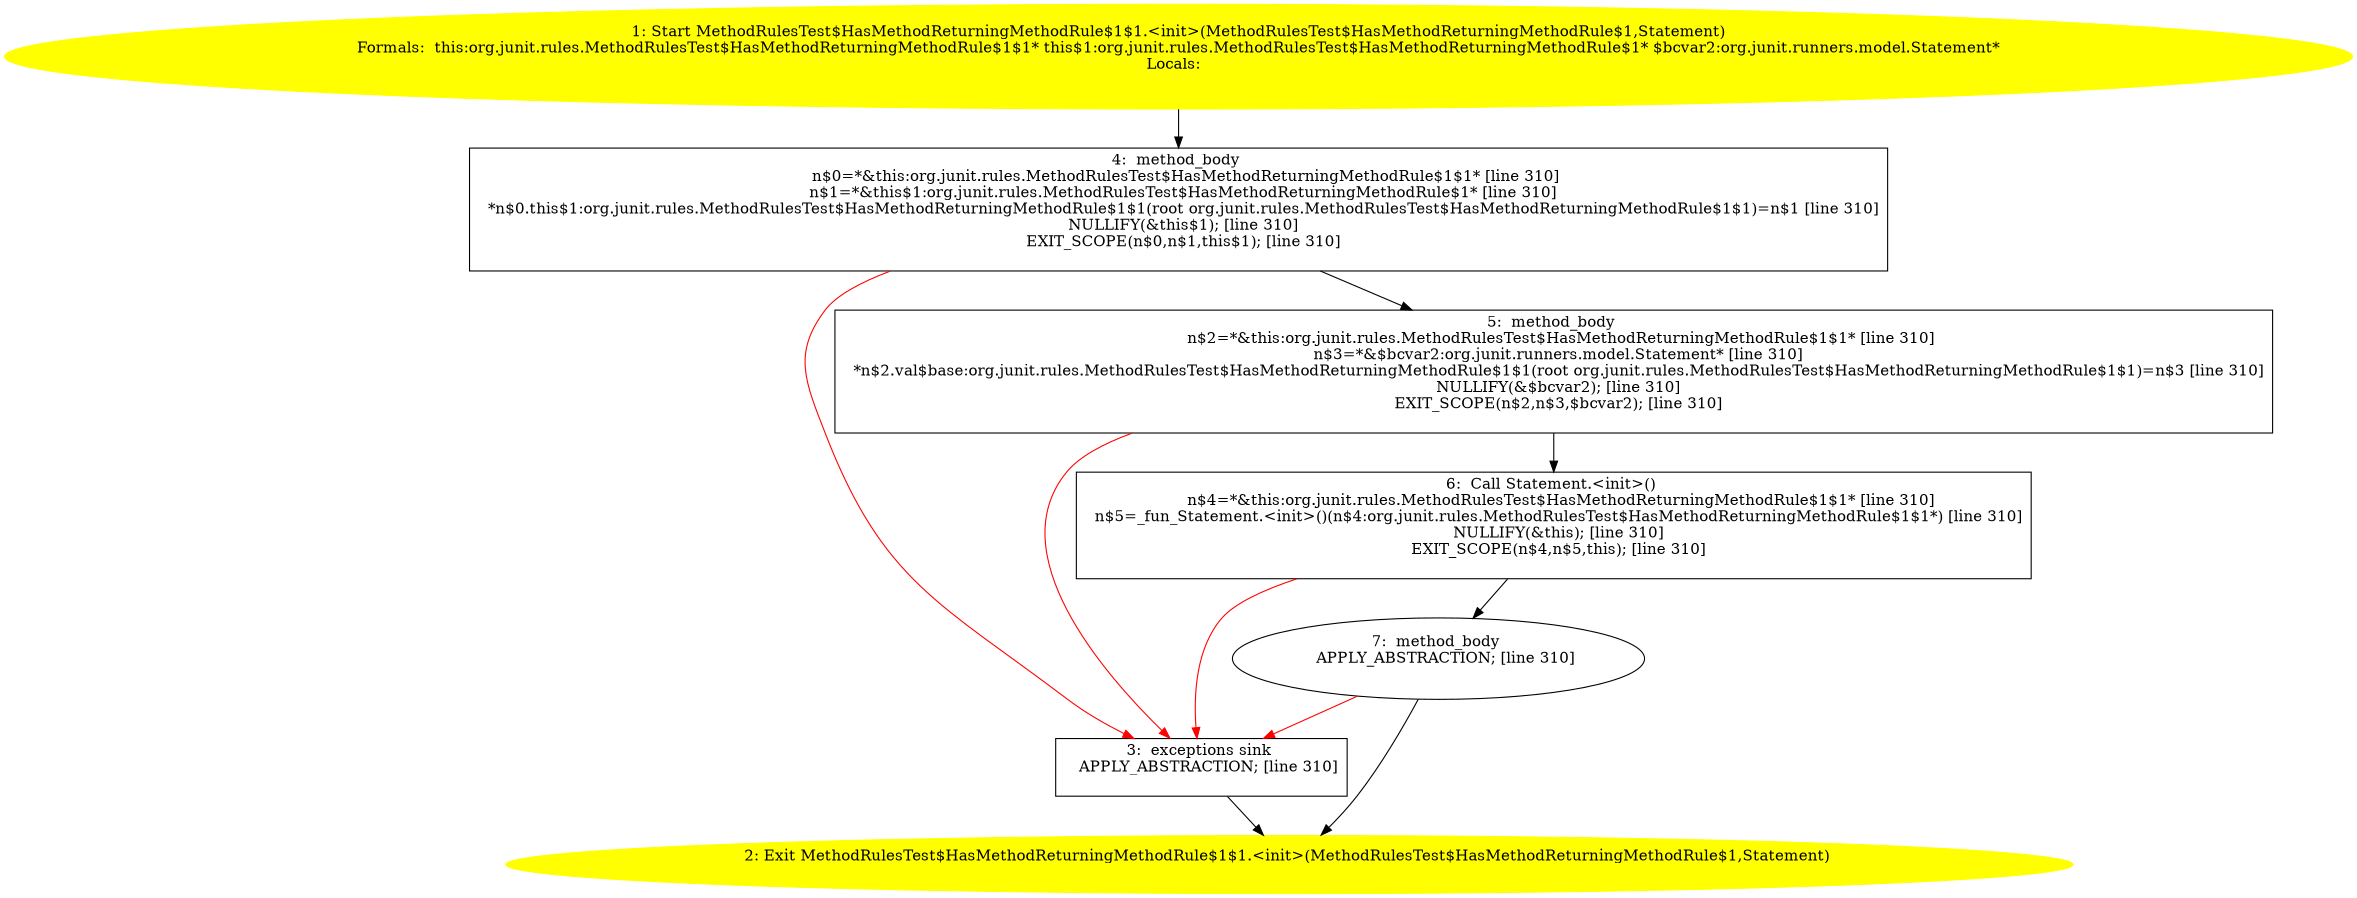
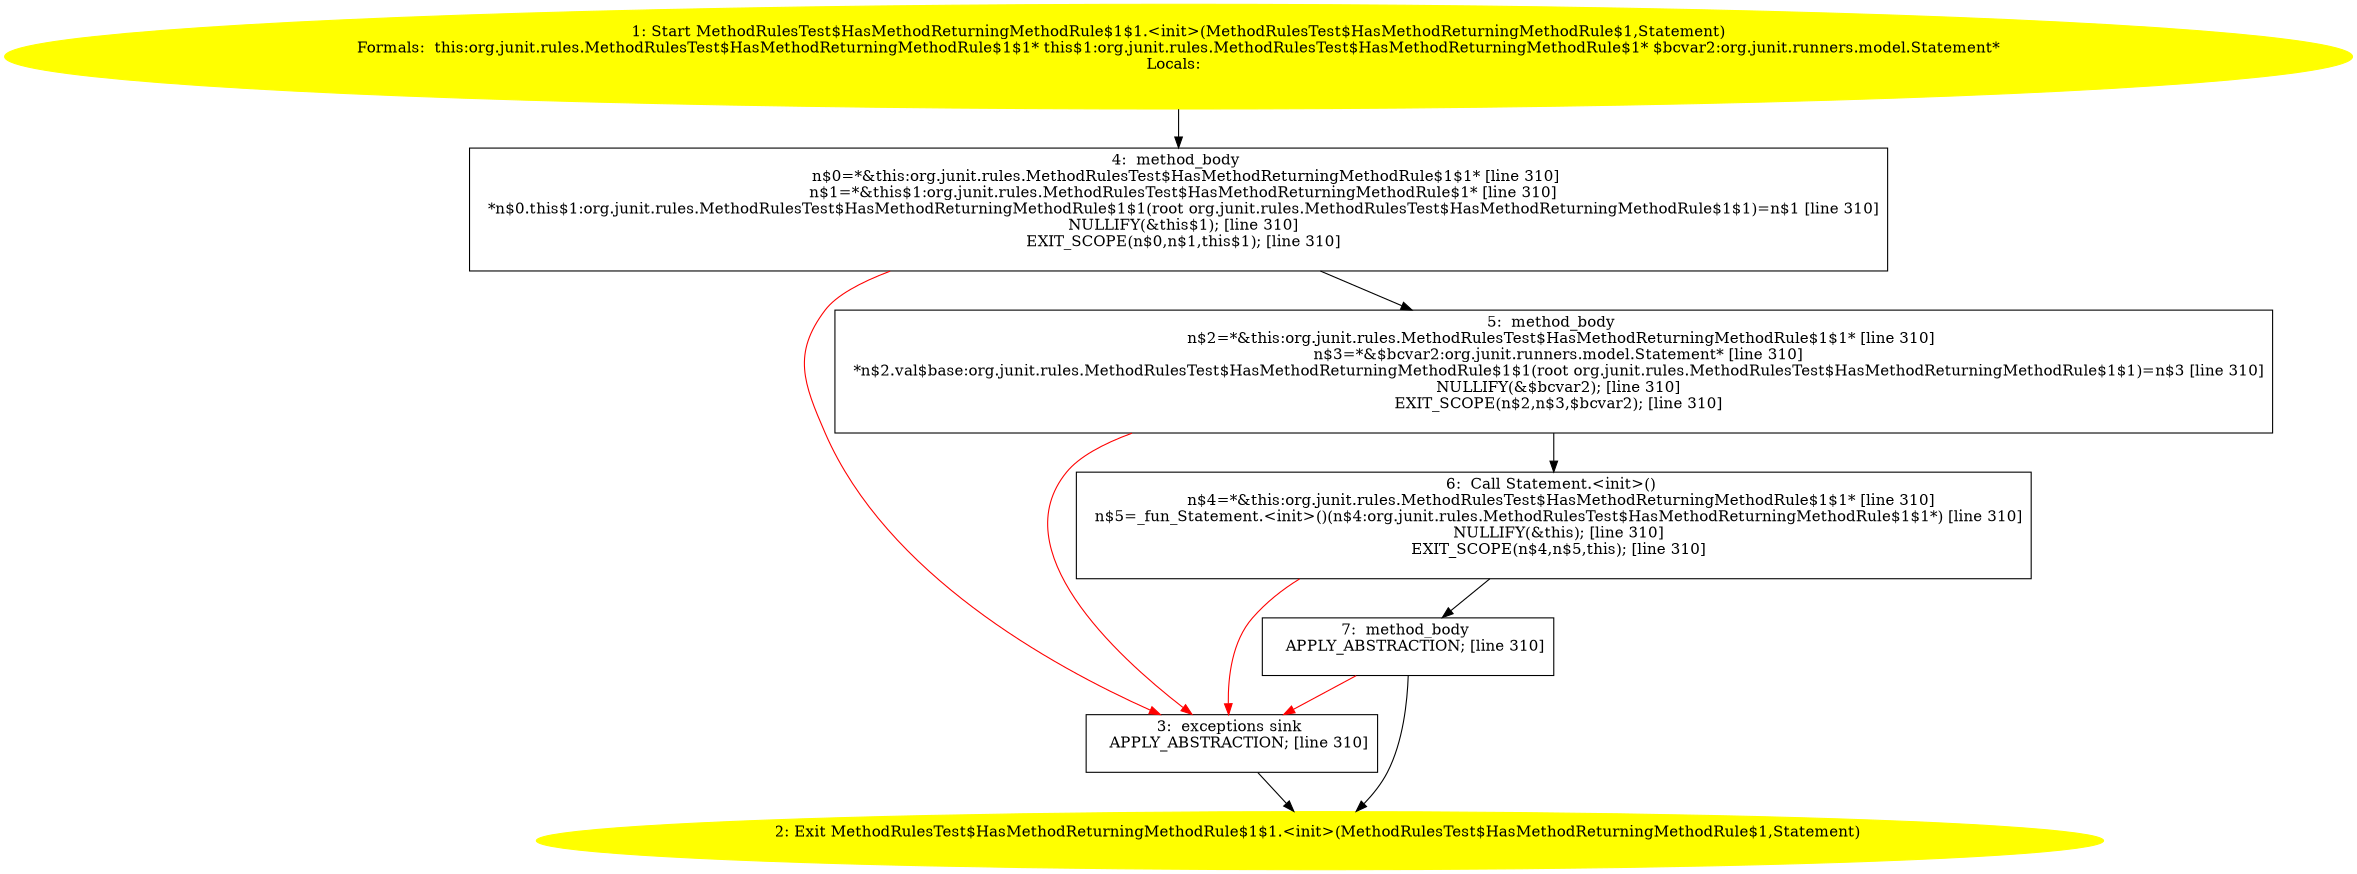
node "7:  method_body APPLY_ABSTRACTION; [line 310]": shape ellipse -> box
